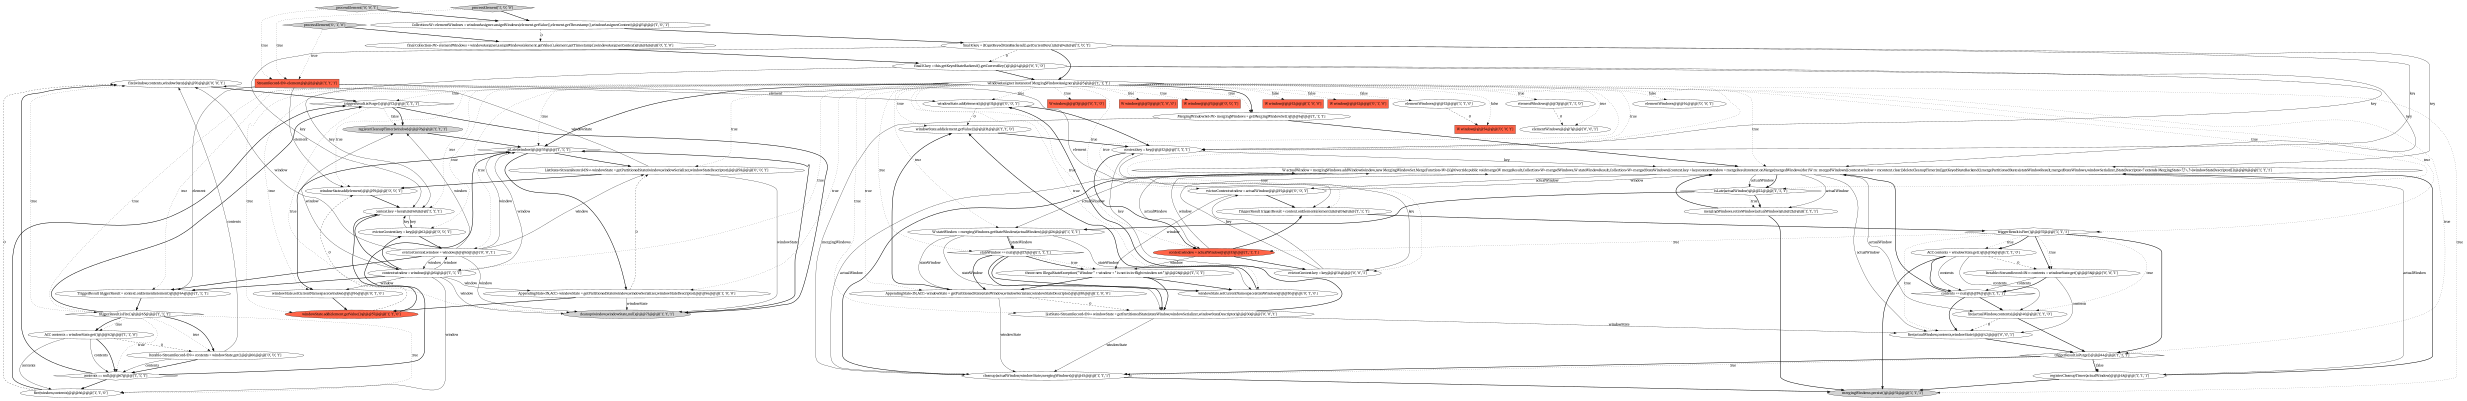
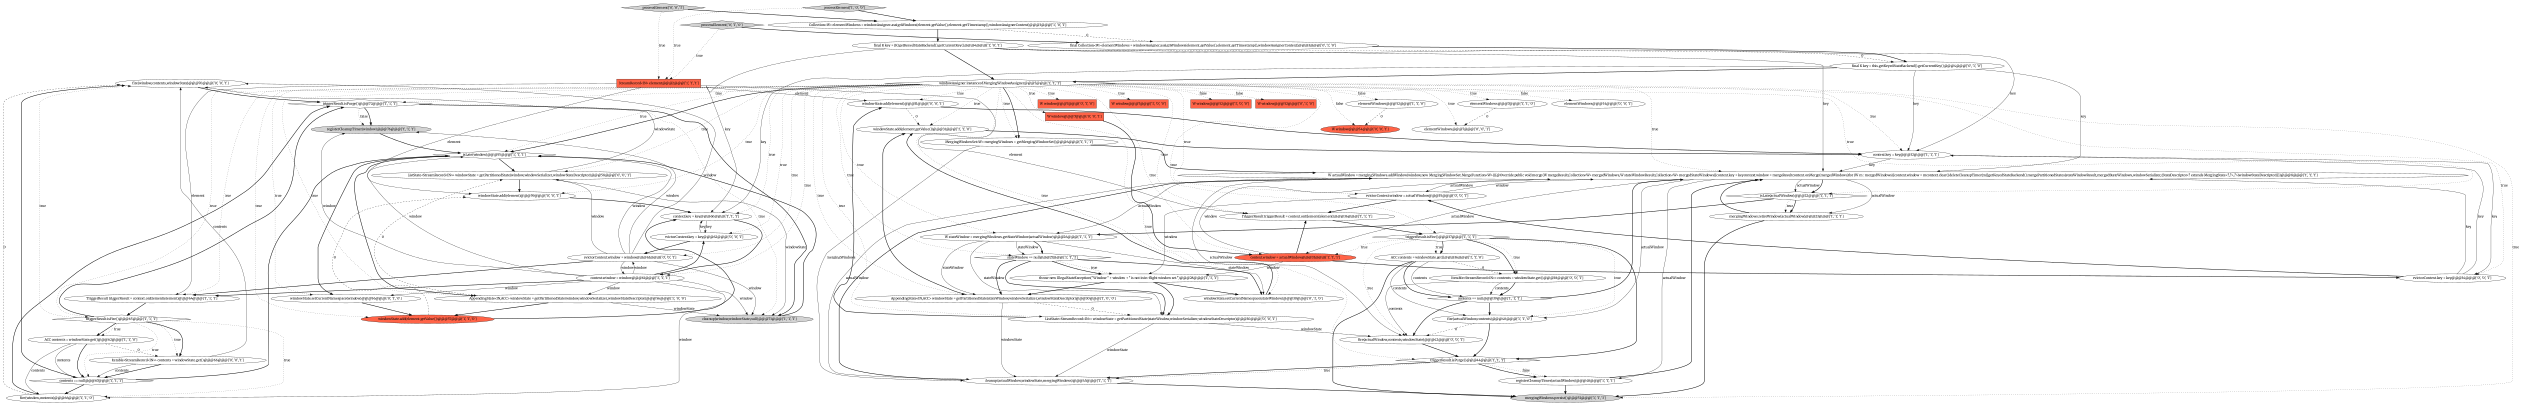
node "W window@@@54@@@['0', '0', '1']": shape box -> ellipse
edge "context.key = key@@@32@@@['1', '1', '1']" -> "context.window = actualWindow@@@33@@@['1', '1', '1']": now "W window@@@7@@@['0', '0', '1']" -> "context.window = actualWindow@@@33@@@['1', '1', '1']"
edge "evictorContext.key = key@@@34@@@['0', '0', '1']" -> "evictorContext.window = actualWindow@@@35@@@['0', '0', '1']": style solid -> bold
